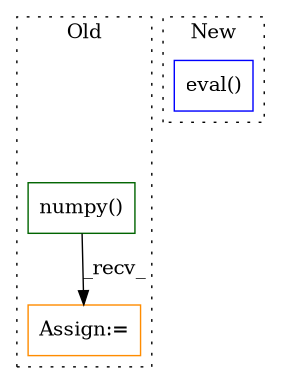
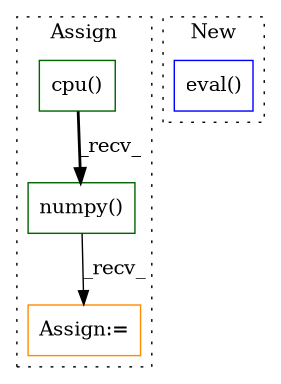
cluster "Old": label "Old" -> "Assign"
node "cpu()": added
